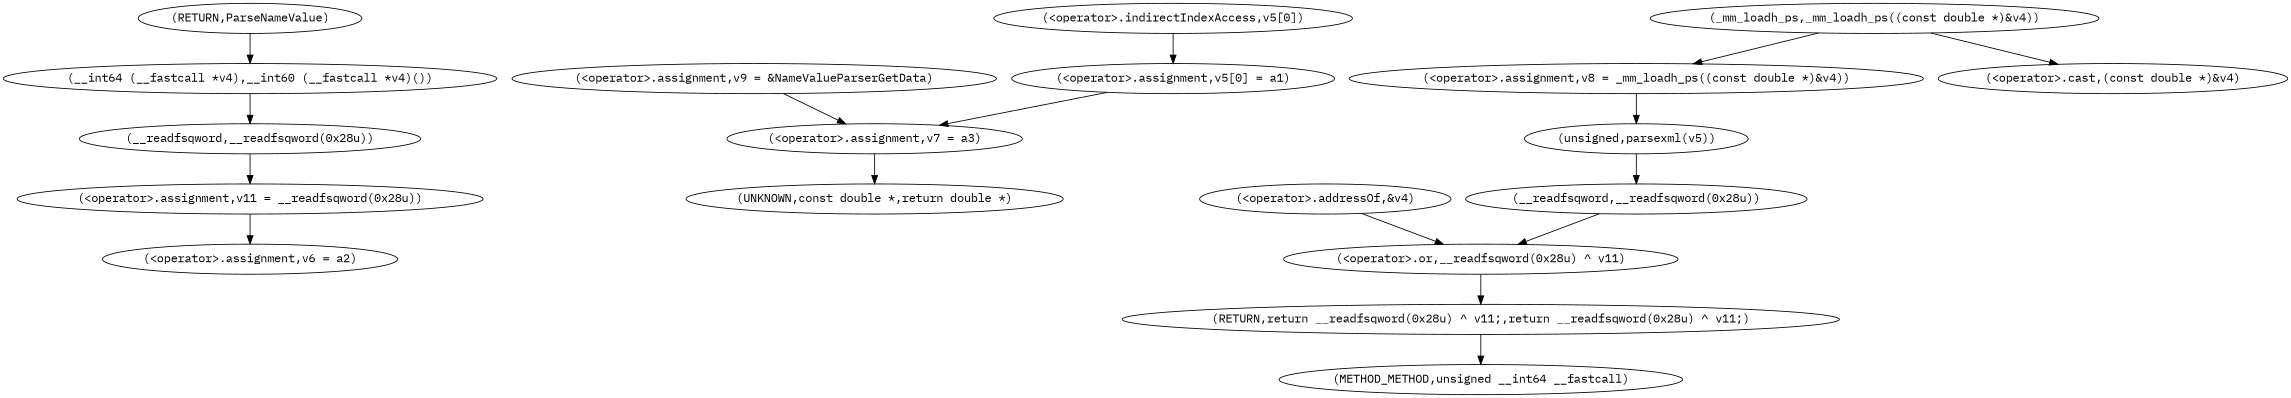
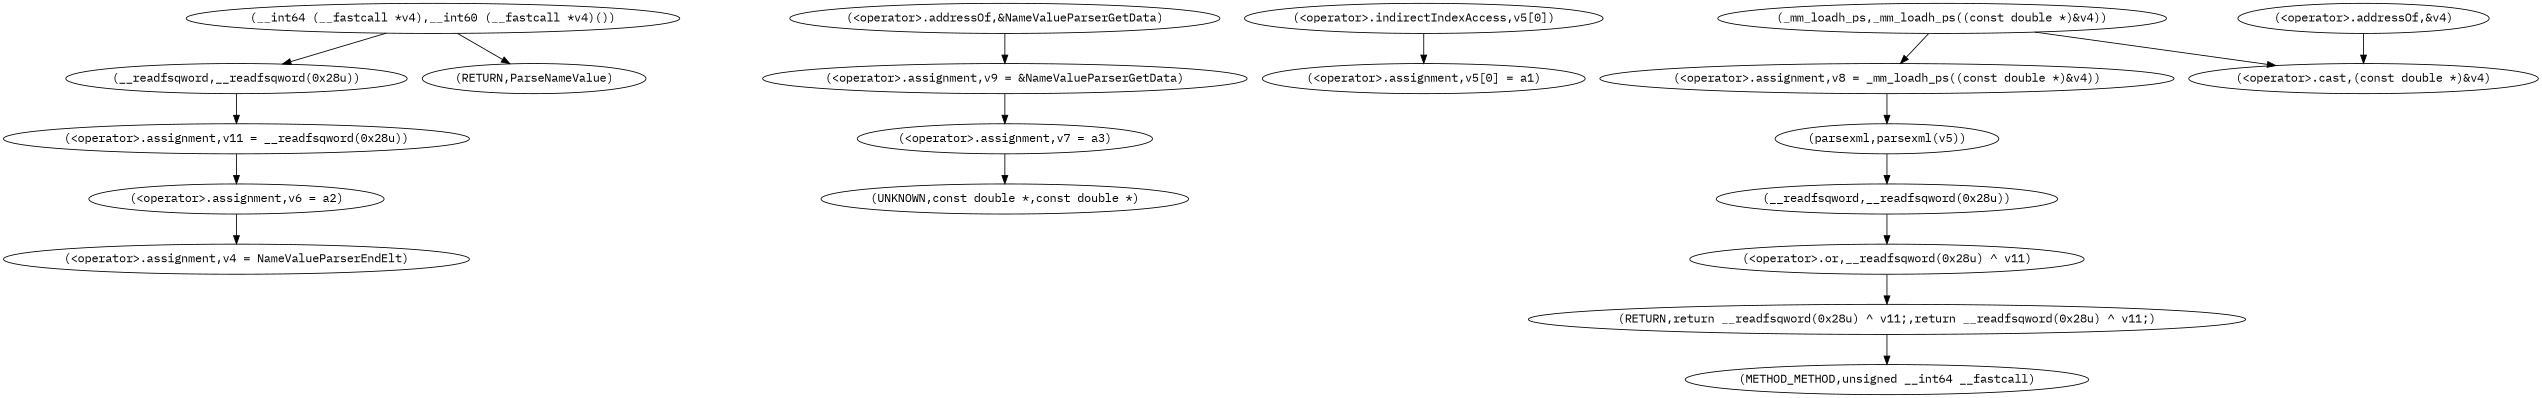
node "(<operator>.addressOf,&NameValueParserGetData)": added
edge "(RETURN,ParseNameValue)" -> "(__int64 (__fastcall *v4),__int60 (__fastcall *v4)())": reversed
edge "(<operator>.assignment,v5[0] = a1)" -> "(<operator>.assignment,v7 = a3)": removed
node "(unsigned,parsexml(v5))": label "(unsigned,parsexml(v5))" -> "(parsexml,parsexml(v5))"
node "(UNKNOWN,const double *,return double *)": label "(UNKNOWN,const double *,return double *)" -> "(UNKNOWN,const double *,const double *)"
edge "(<operator>.addressOf,&v4)" -> "(<operator>.or,__readfsqword(0x28u) ^ v11)": now "(<operator>.addressOf,&v4)" -> "(<operator>.cast,(const double *)&v4)"
node "(<operator>.assignment,v4 = NameValueParserEndElt)": added
